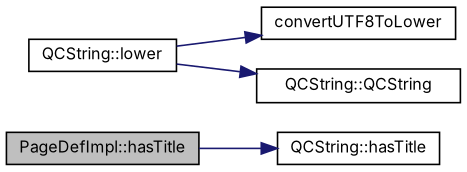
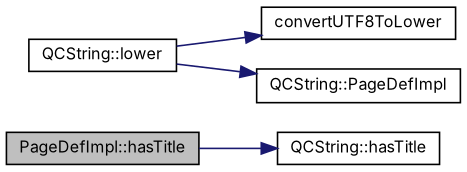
node "QCString::QCString": label "QCString::QCString" -> "QCString::PageDefImpl"
